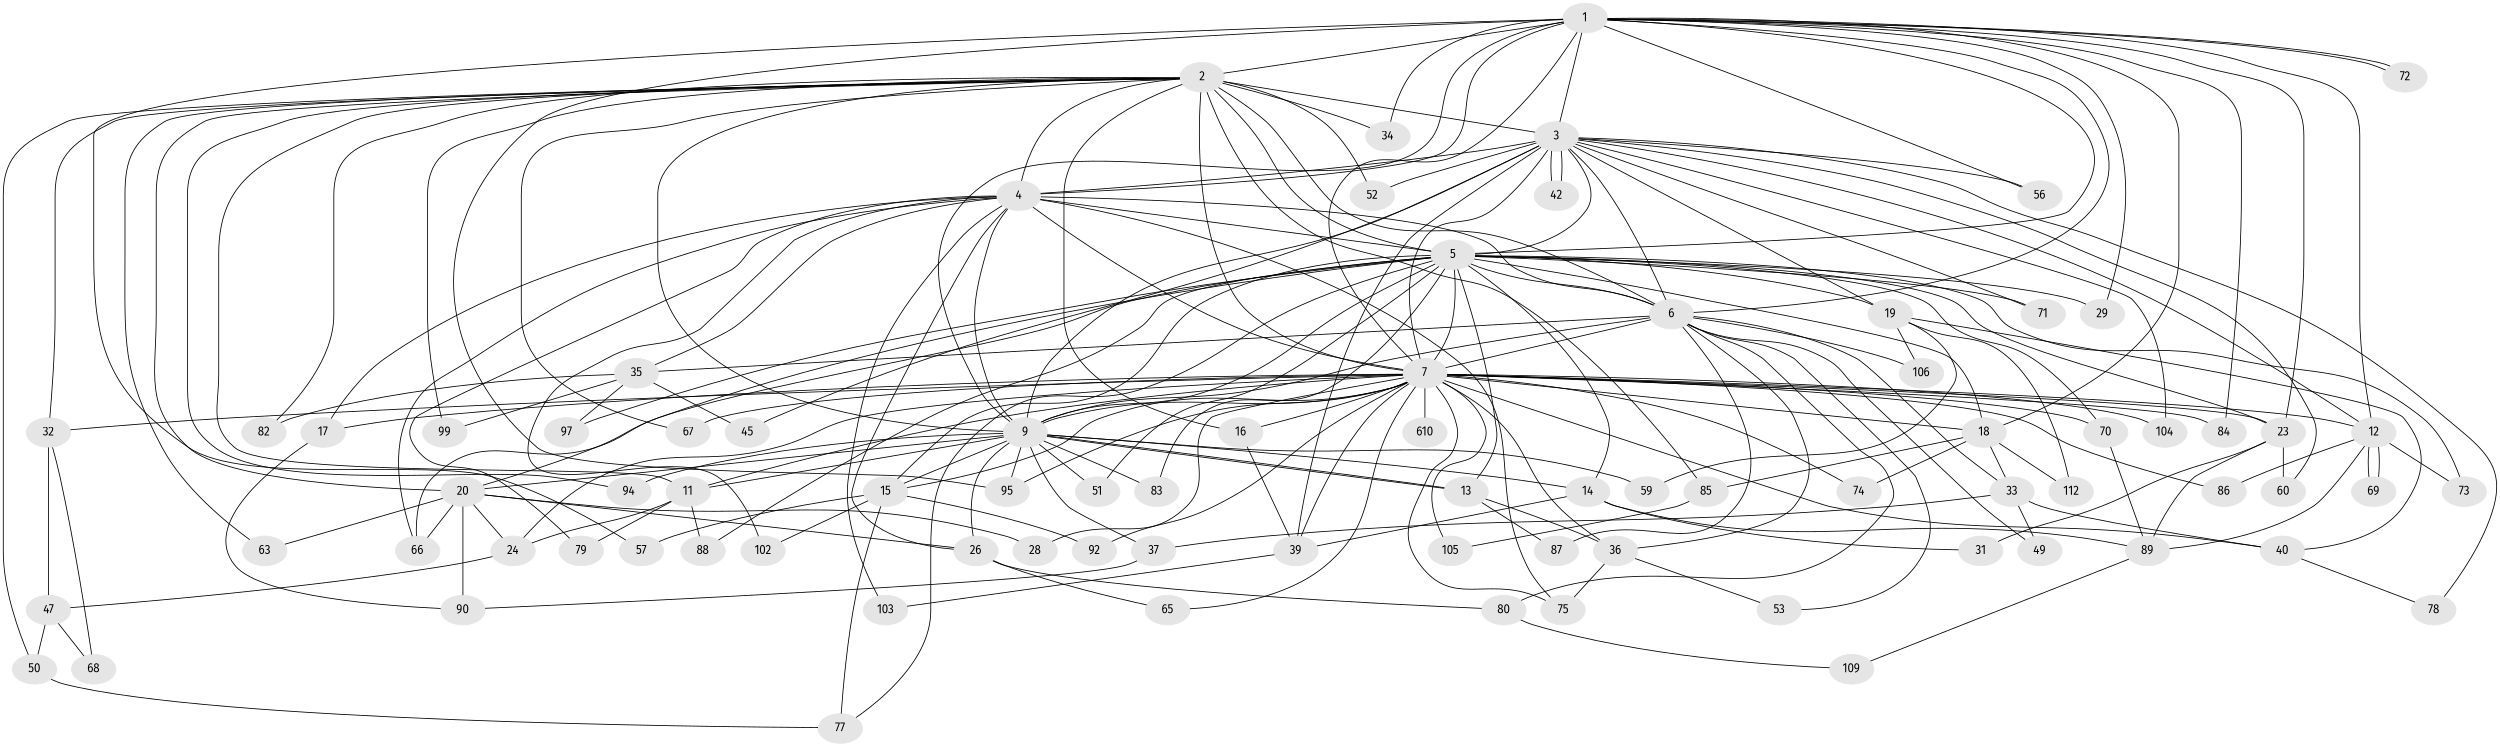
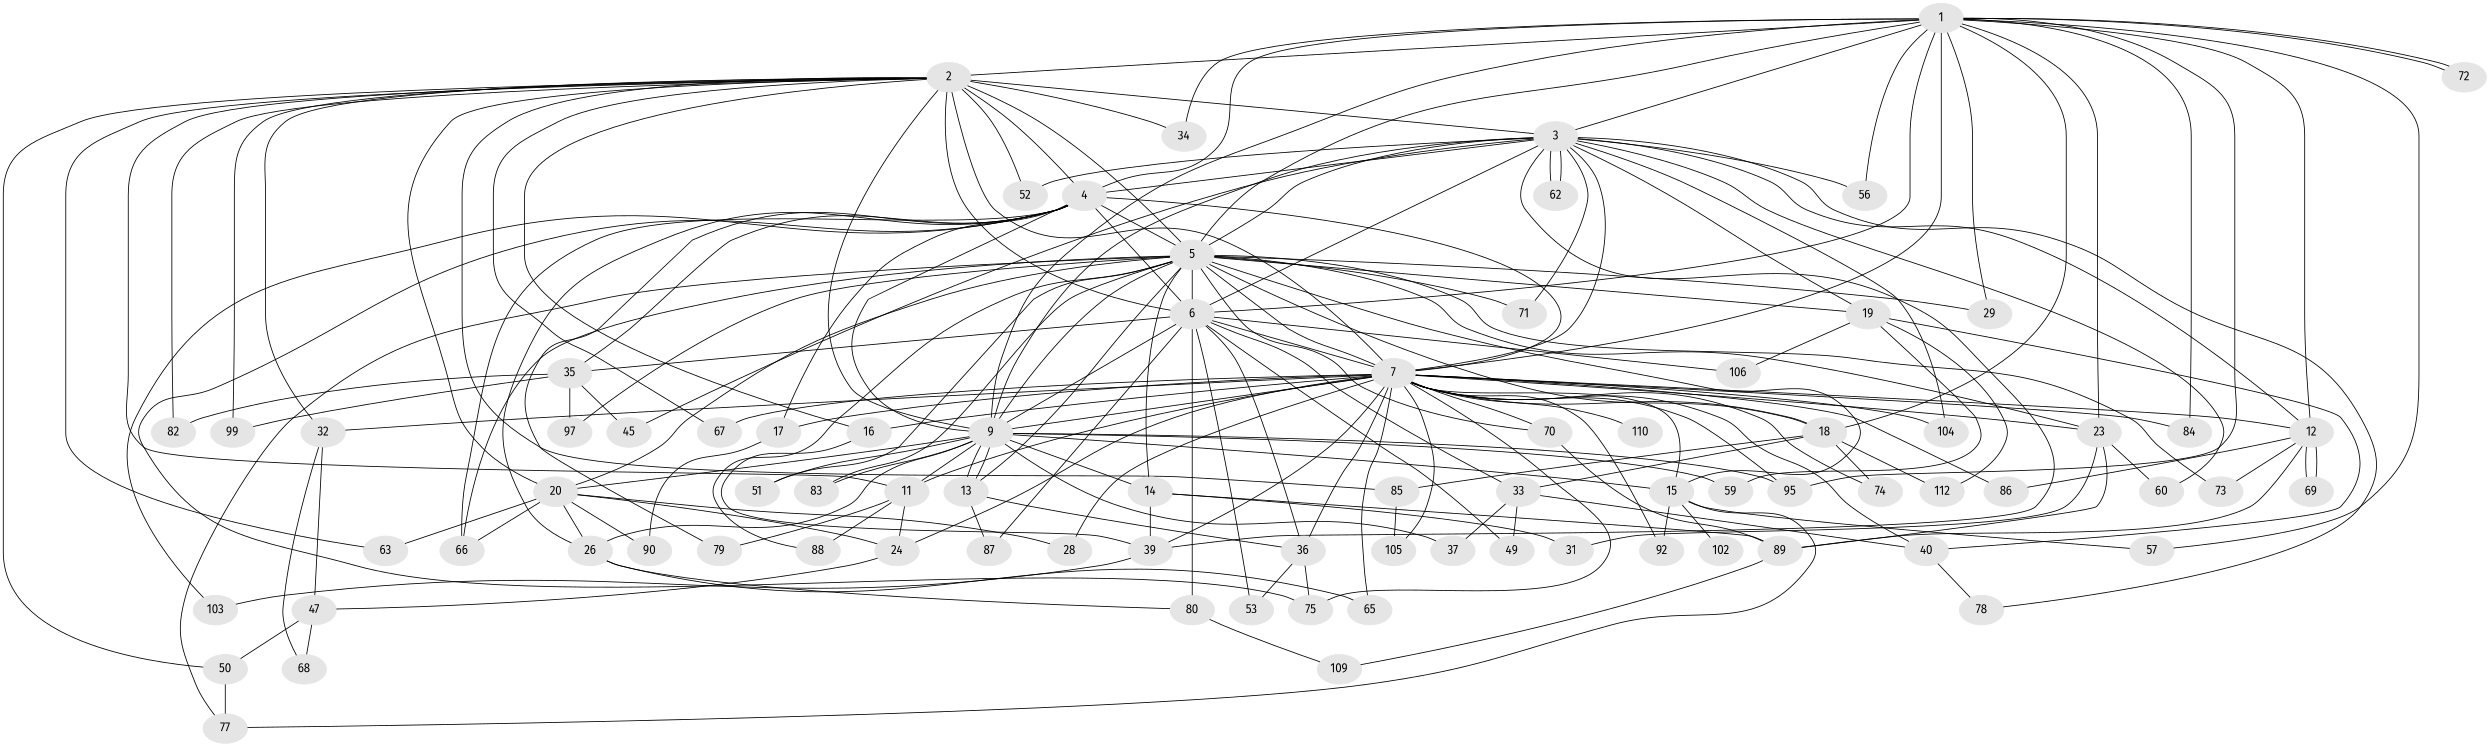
node "42": label "42" -> "62"
edge "4" -- "102": removed
node "610": label "610" -> "110"
node "94": removed
edge "37" -- "90": removed
